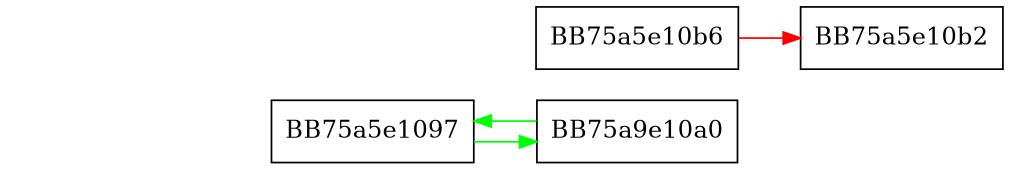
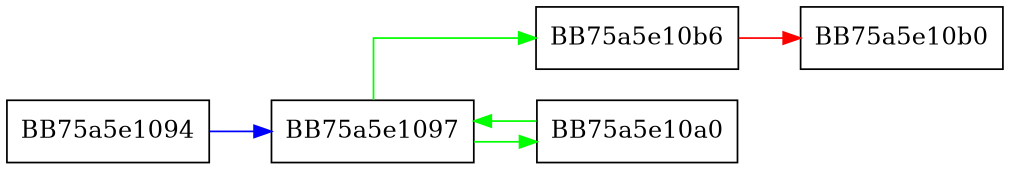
edge "BB75a5e1097" -> "BB75a5e10b6": added
node "BB75a5e10b2": label "BB75a5e10b2" -> "BB75a5e10b0"
node "BB75a5e1094": added
node "BB75a9e10a0": label "BB75a9e10a0" -> "BB75a5e10a0"
